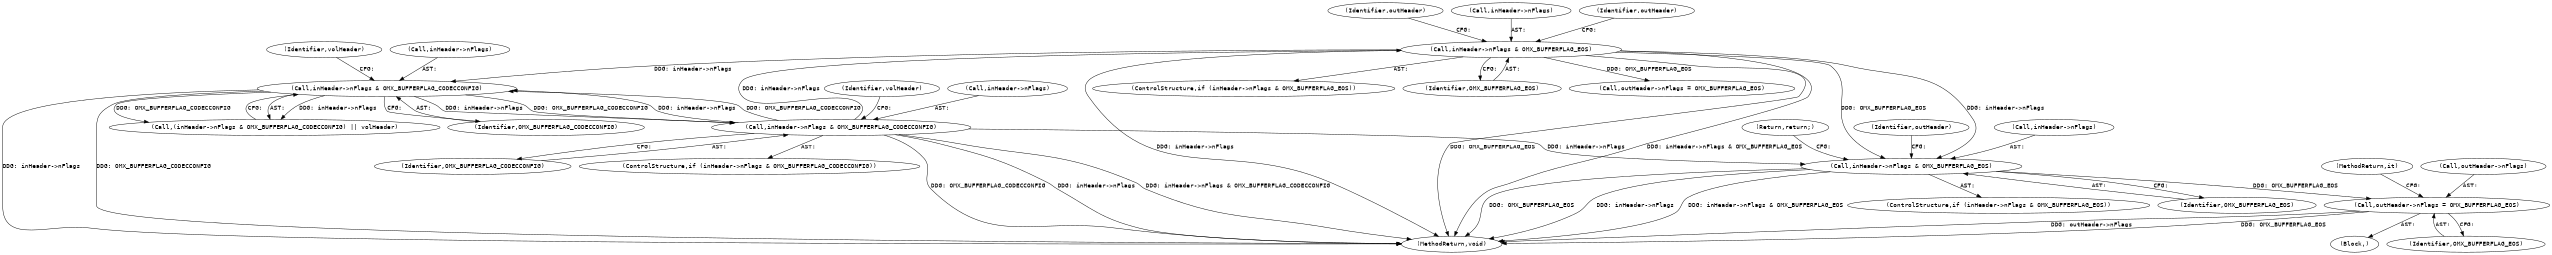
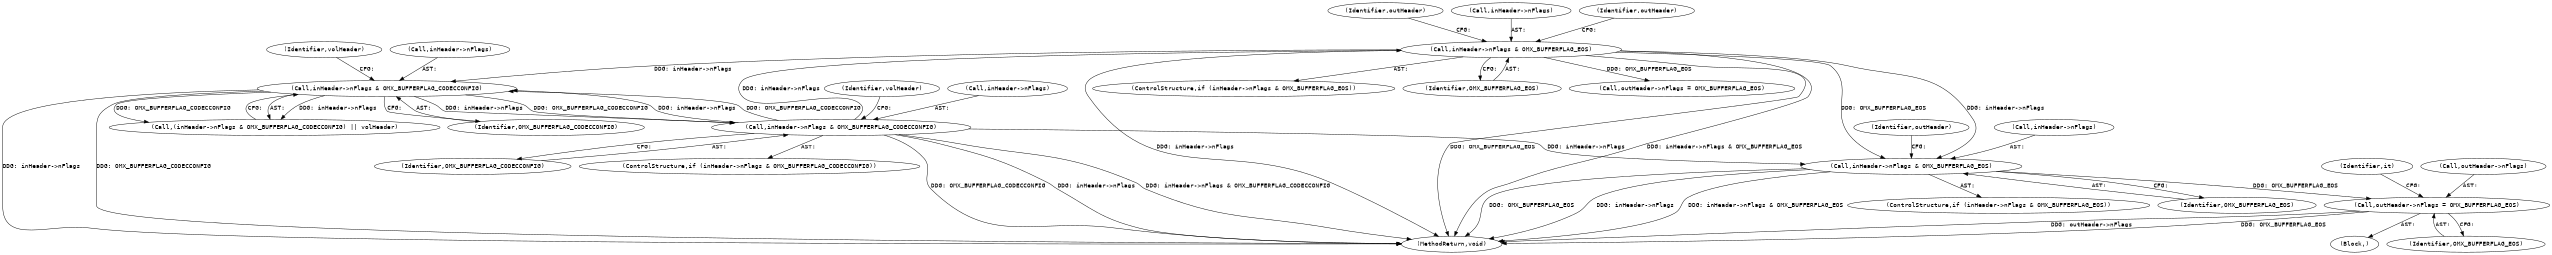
node "(Return,return;)": removed
node "(MethodReturn,it)": label "(MethodReturn,it)" -> "(Identifier,it)"
